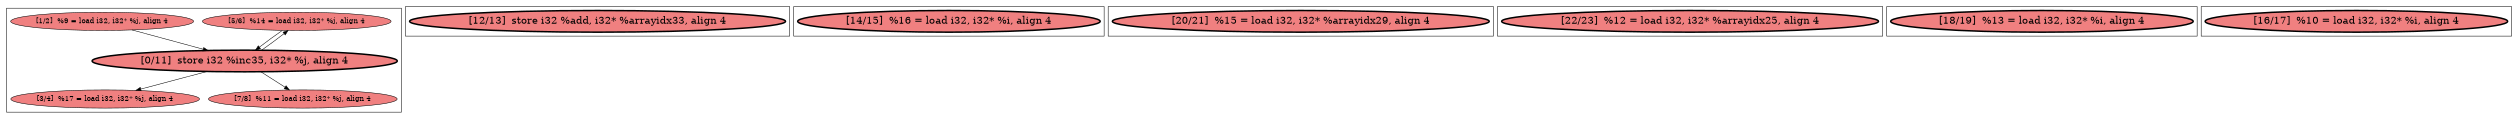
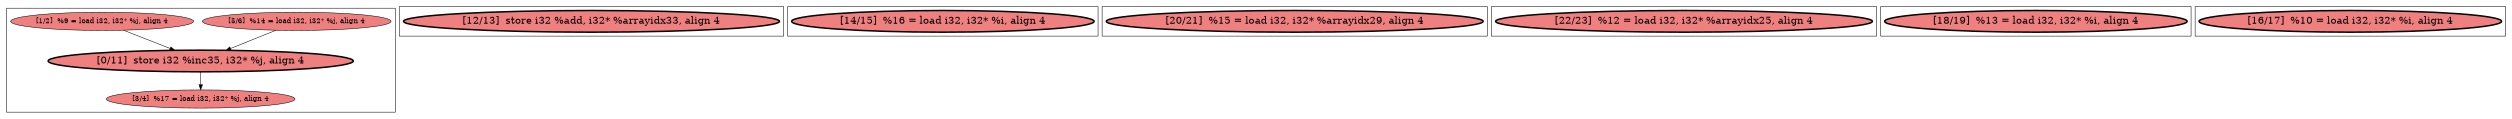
edge "[0/11]  store i32 %inc35, i32* %j, align 4" -> "[5/6]  %14 = load i32, i32* %j, align 4": removed
node "[7/8]  %11 = load i32, i32* %j, align 4": removed
